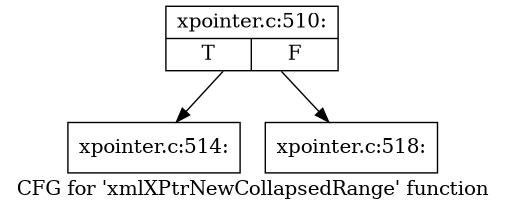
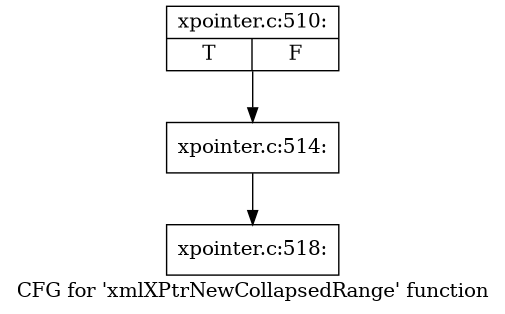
edge "xpointer.c:510:" -> "xpointer.c:518:": now "xpointer.c:514:" -> "xpointer.c:518:"
